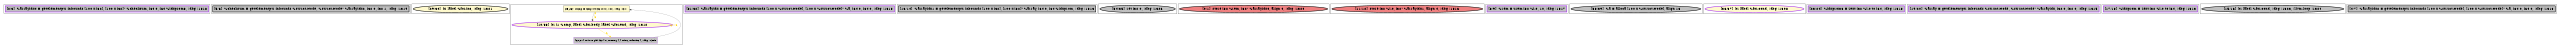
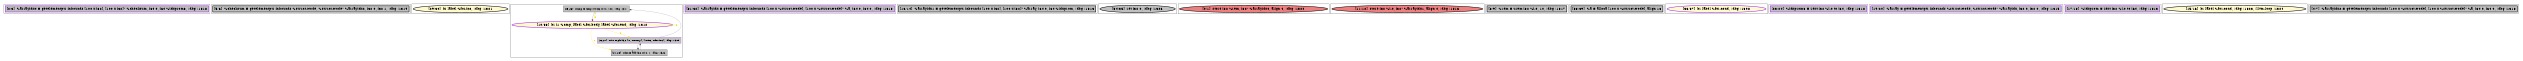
node "[25/26]  %cmp = icmp ult i32 %i.0, 100, !dbg !1311": fillcolor lemonchiffon -> grey
node "[8/9]  %rem = urem i32 %i.0, 10, !dbg !1317": color purple -> black
node "[38/39]  %a = alloca [100 x %struct.Node], align 16": shape ellipse -> box
node "[15/16]  br label %for.cond, !dbg !1323, !llvm.loop !1324": fillcolor grey -> lemonchiffon
node "[21/28]  %inc = add i32 %i.0, 1, !dbg !1322": added
